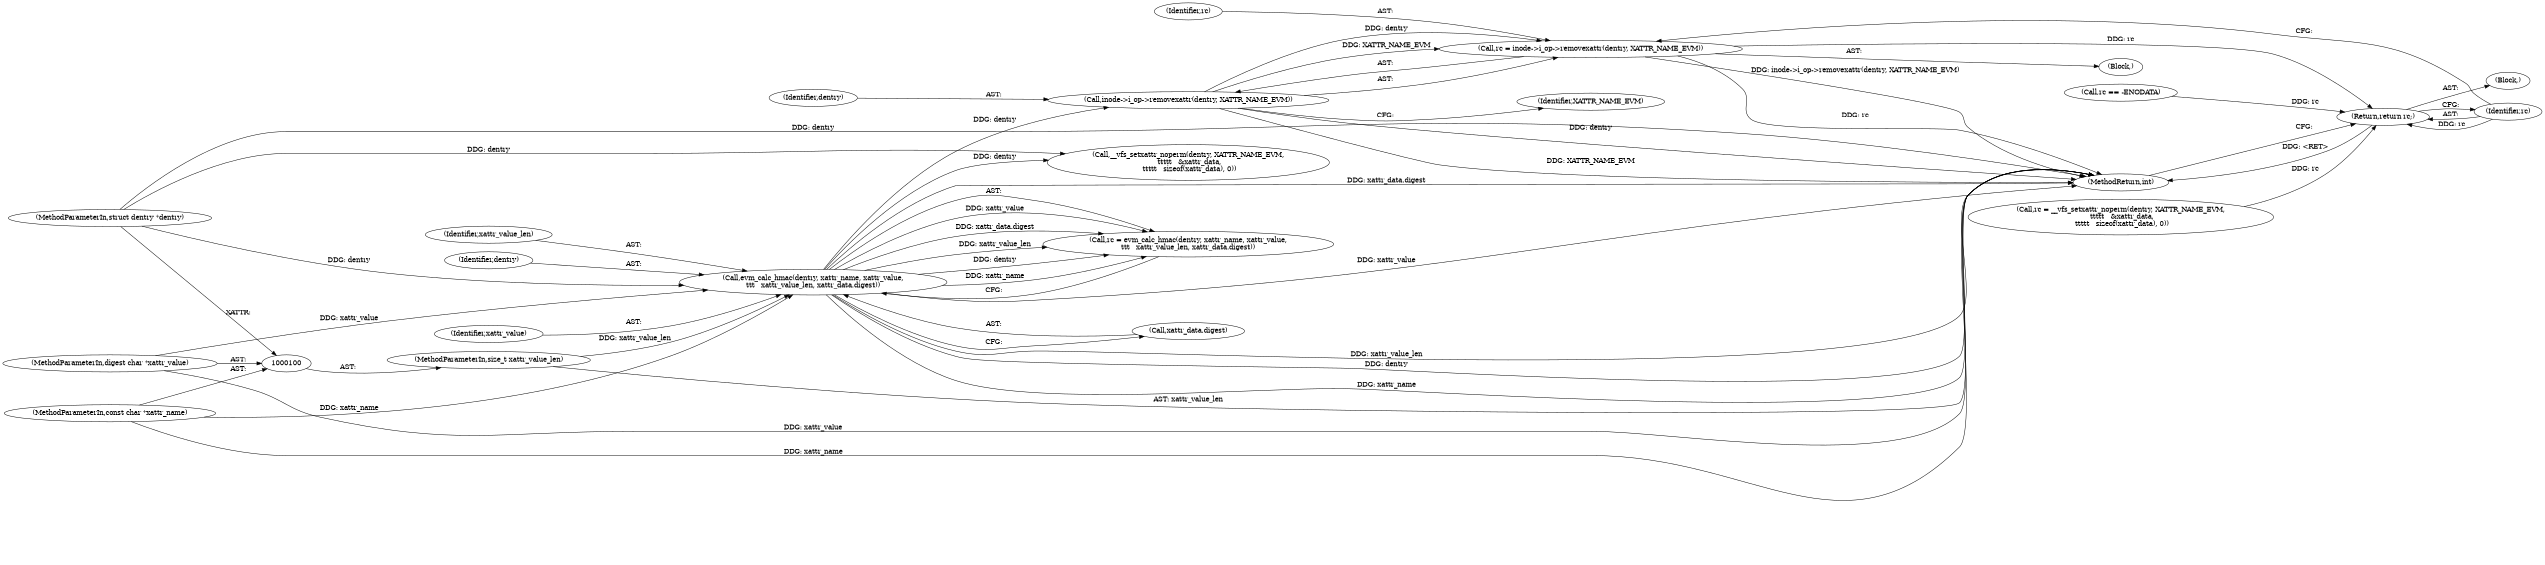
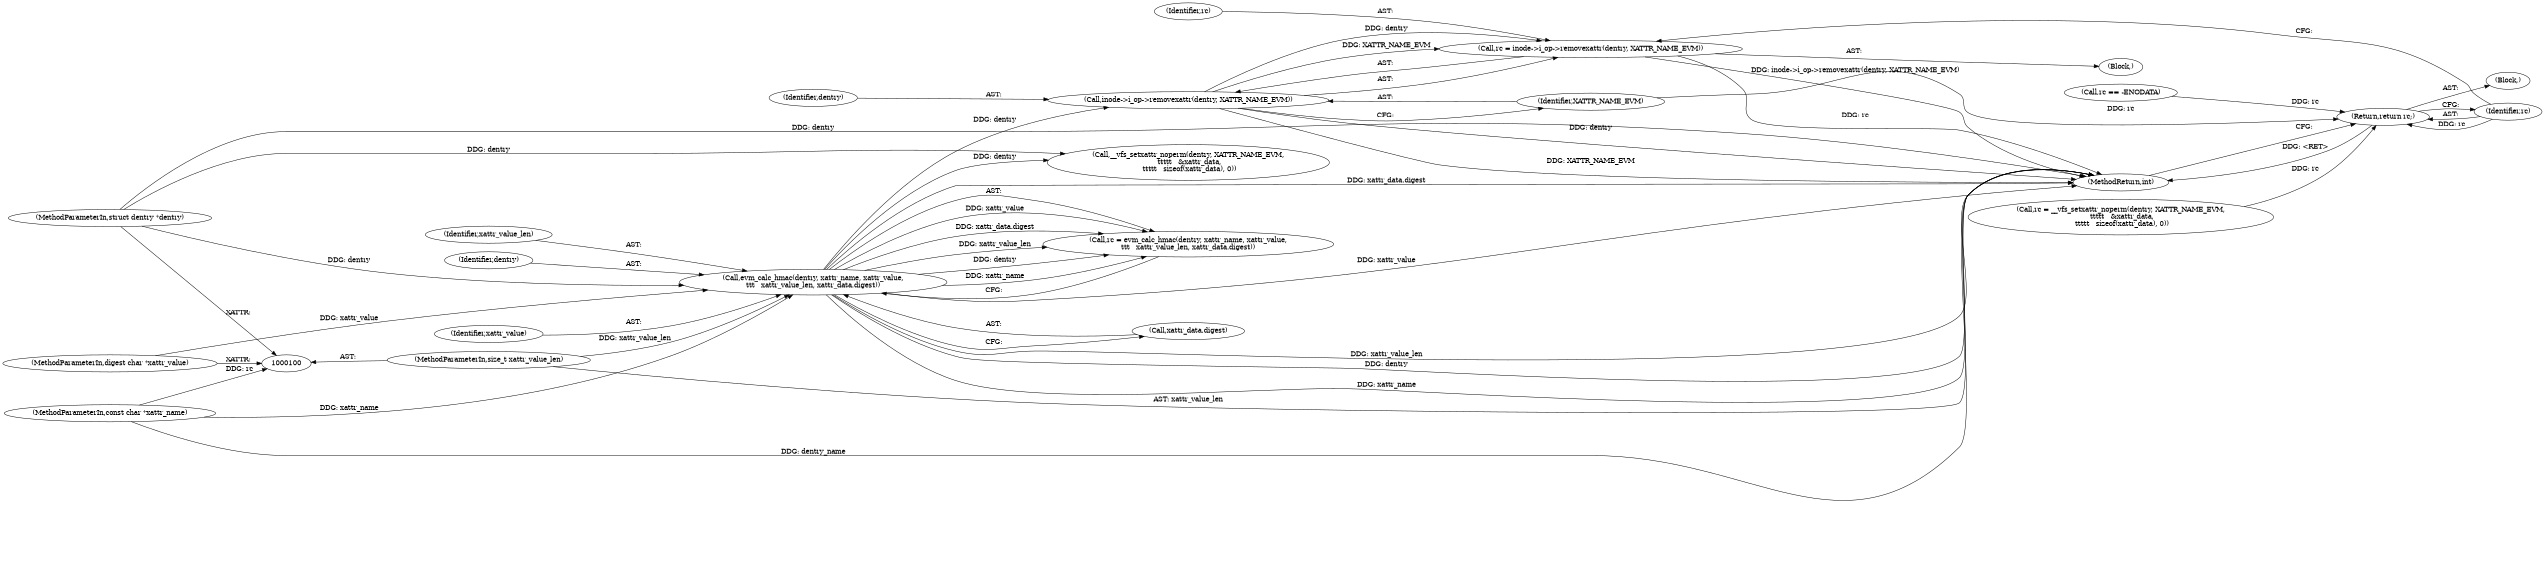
edge "(Call,rc = inode->i_op->removexattr(dentry, XATTR_NAME_EVM))" -> "(Return,return rc;)": now "(Identifier,XATTR_NAME_EVM)" -> "(Return,return rc;)"
edge "(Identifier,XATTR_NAME_EVM)" -> "(Call,inode->i_op->removexattr(dentry, XATTR_NAME_EVM))": added, label "AST:"
edge "(MethodParameterIn,digest char *xattr_value)" -> "1000100": label "AST: " -> "XATTR: "
edge "(MethodParameterIn,const char *xattr_name)" -> "1000100": label "AST: " -> "DDG: rc"
edge "1000100" -> "(MethodParameterIn,size_t xattr_value_len)": reversed
edge "(MethodParameterIn,digest char *xattr_value)" -> "(MethodReturn,int)": removed, label "DDG: xattr_value"
edge "(MethodParameterIn,const char *xattr_name)" -> "(MethodReturn,int)": label "DDG: xattr_name" -> "DDG: dentry_name"
